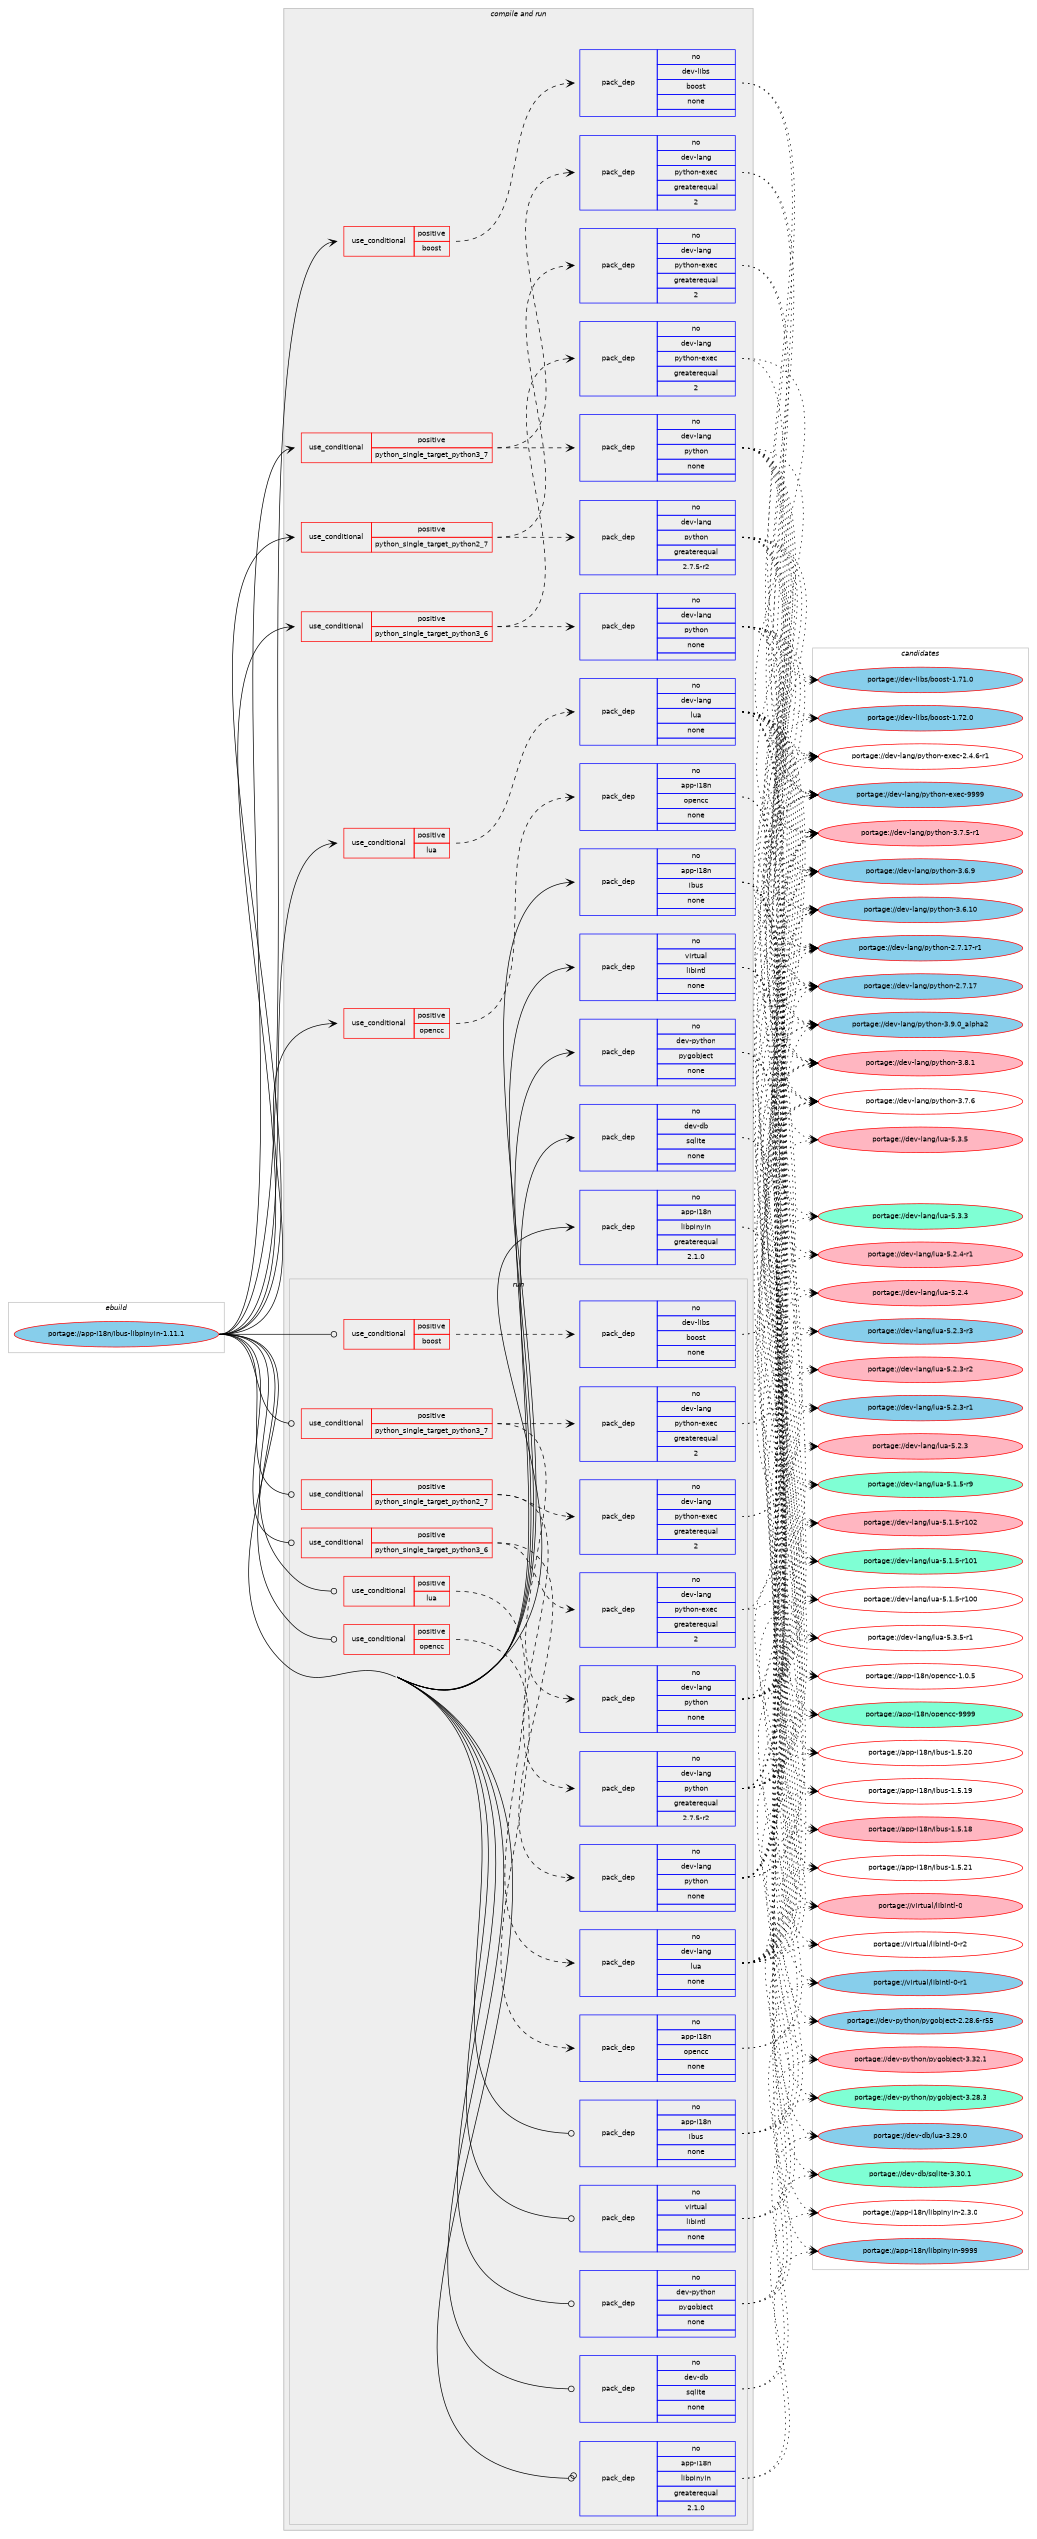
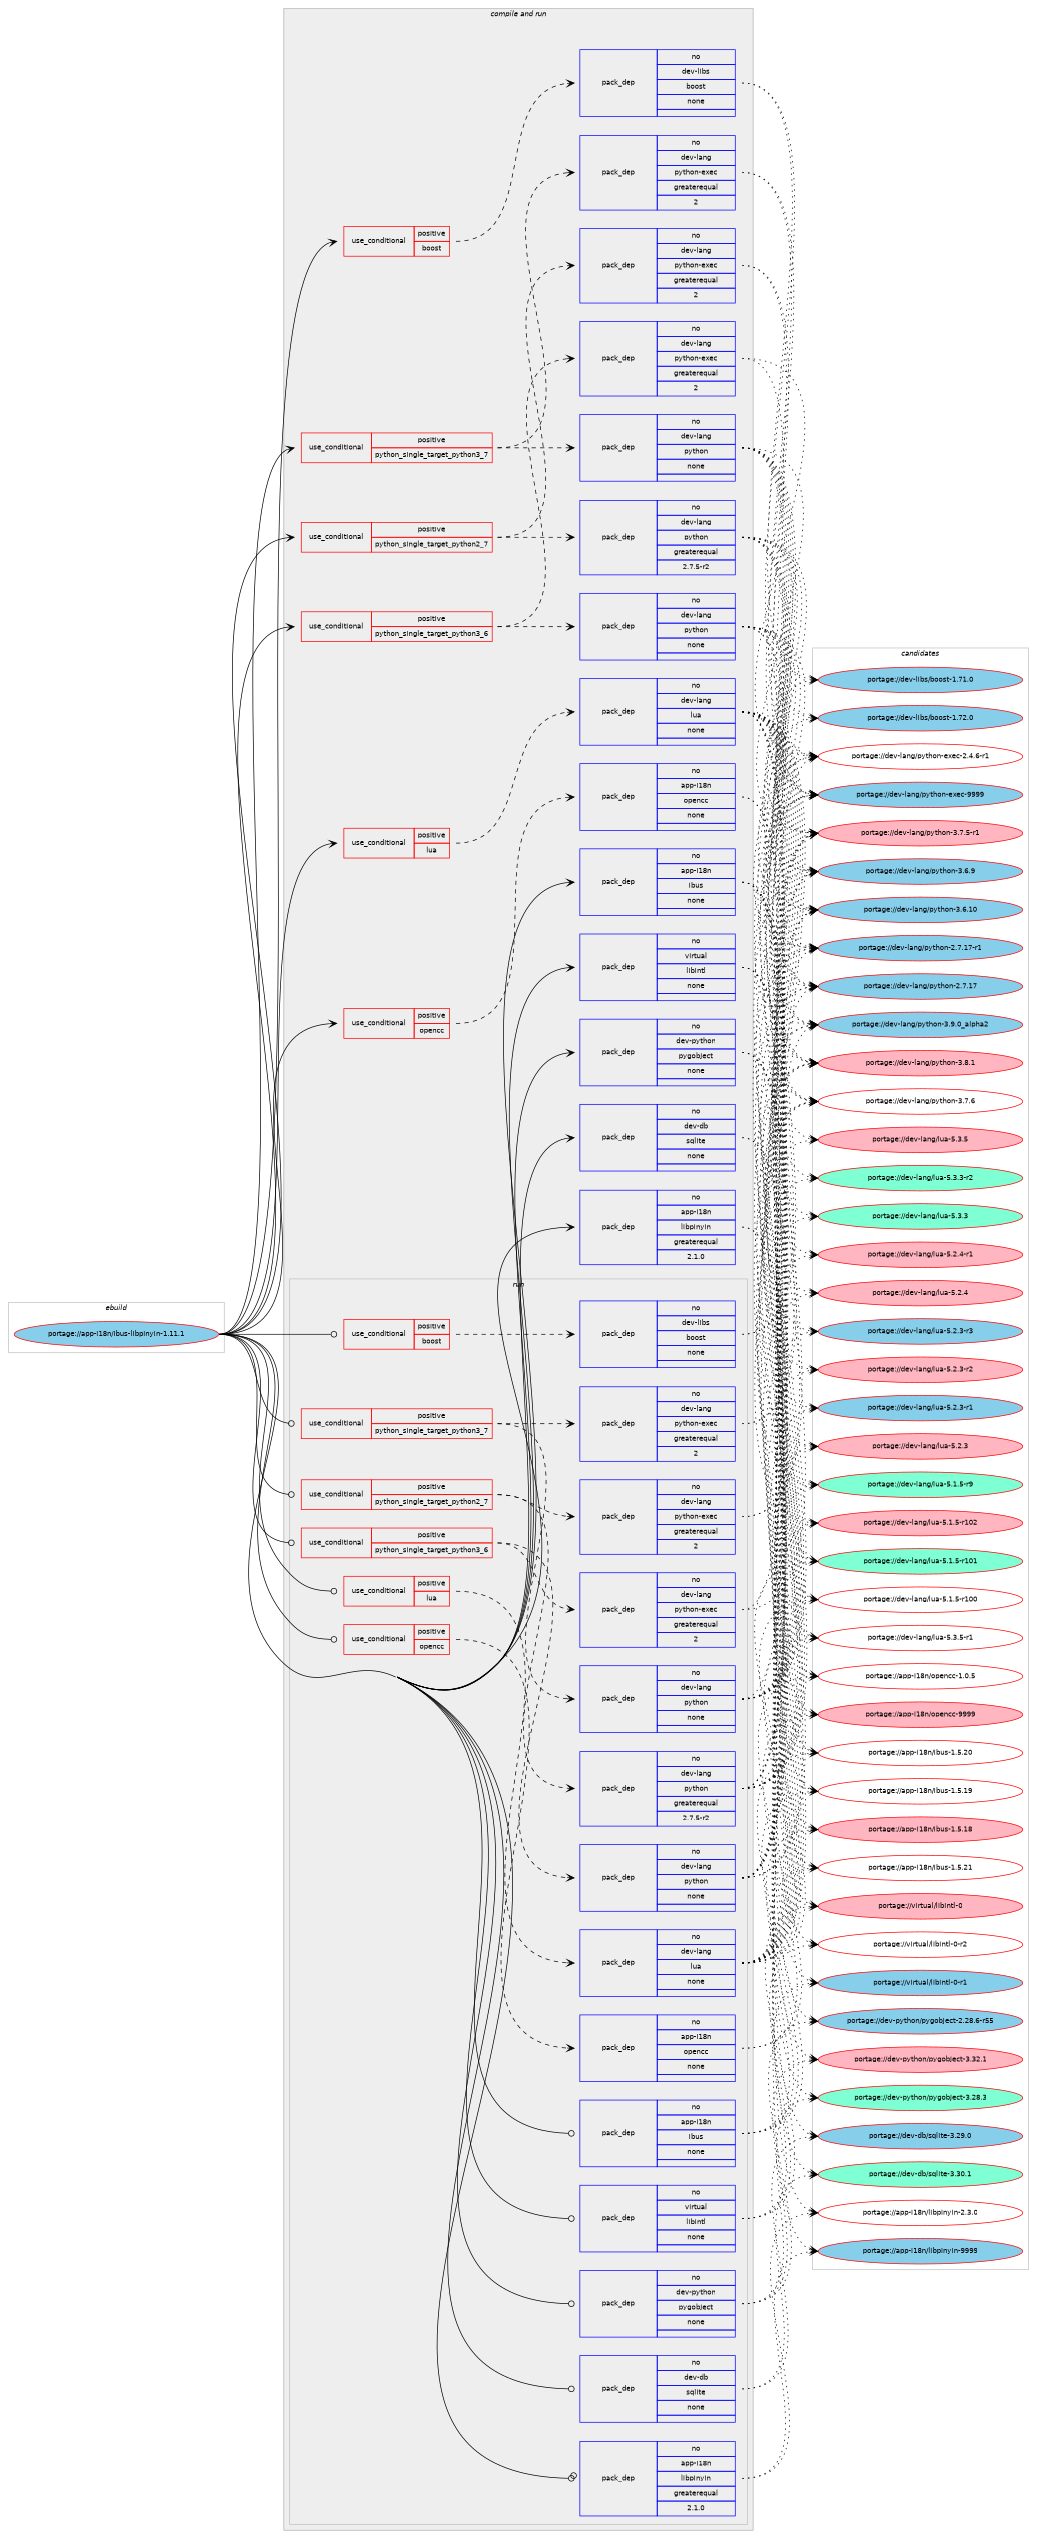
node "portage://dev-lang/lua-5.3.3-r2": added
node "portage://app-i18n/opencc-9999": fillcolor aquamarine -> lightpink
node "portage://dev-db/lua-3.29.0": label "portage://dev-db/lua-3.29.0" -> "portage://dev-db/sqlite-3.29.0"
